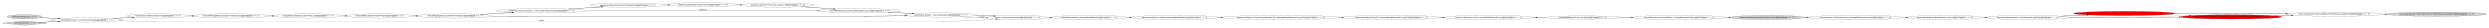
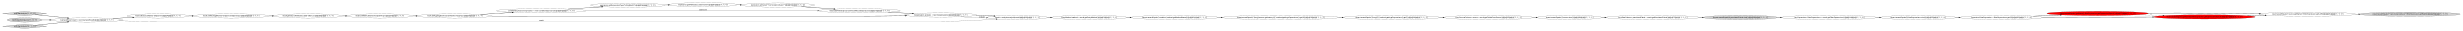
node "testFilterAnalysis['1', '0', '0']": added
node "Assert.assertEquals(2,source.size())@@@16@@@['1', '1', '1']": shape diamond -> ellipse
